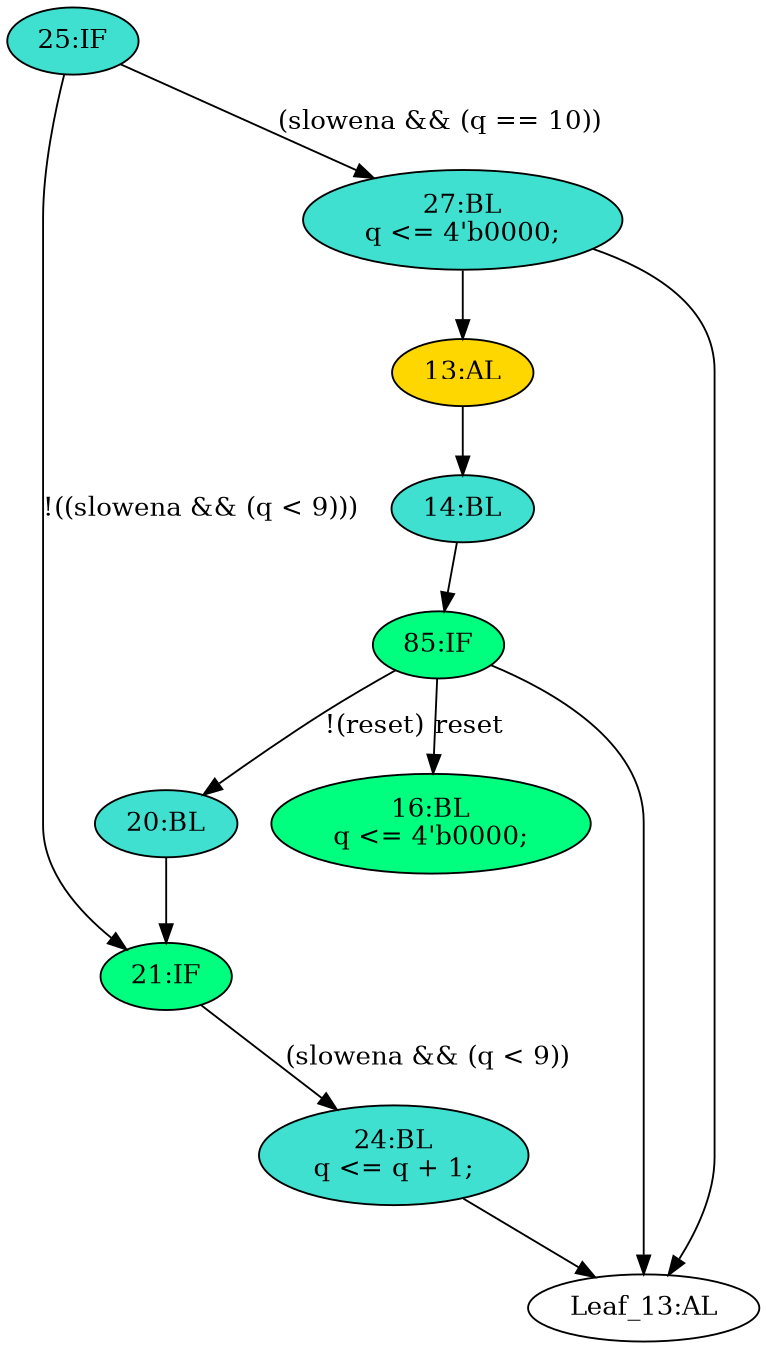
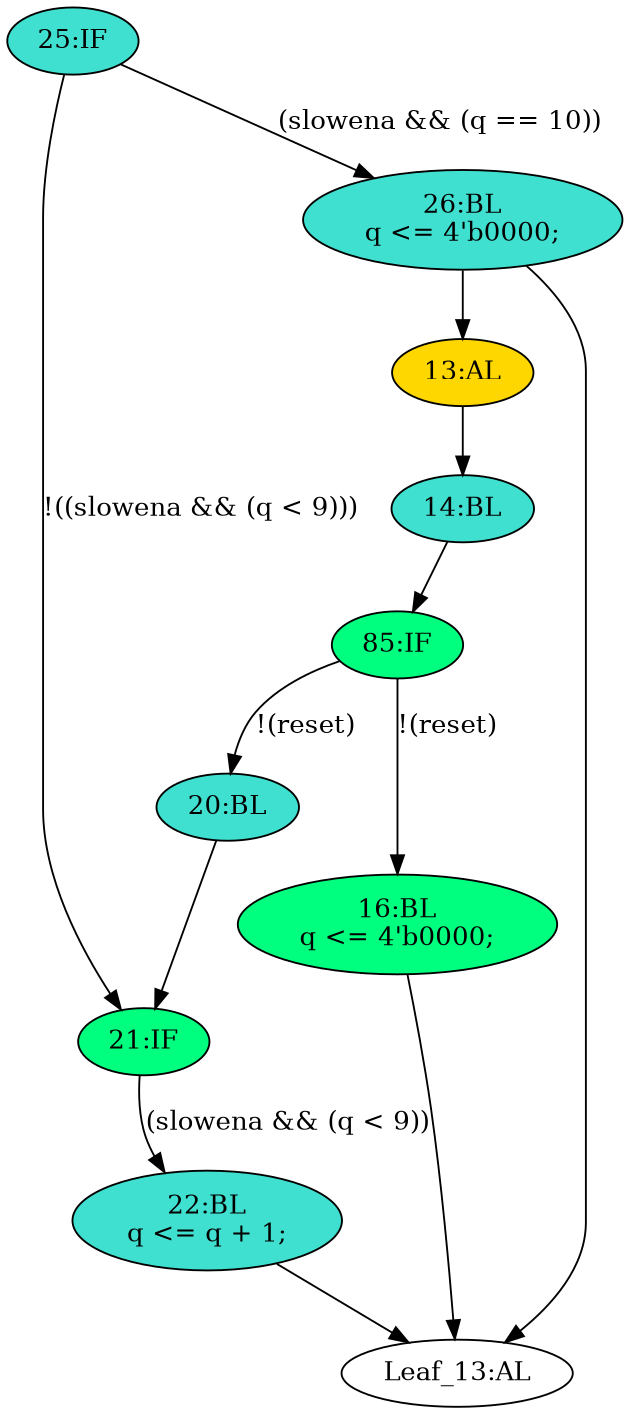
node "27:BL q <= 4'b0000;": label "27:BL q <= 4'b0000;" -> "26:BL q <= 4'b0000;"
edge "85:IF" -> "16:BL q <= 4'b0000;": label "reset" -> "!(reset)"
edge "85:IF" -> "Leaf_13:AL": now "16:BL q <= 4'b0000;" -> "Leaf_13:AL"
node "24:BL q <= q + 1;": label "24:BL q <= q + 1;" -> "22:BL q <= q + 1;"
